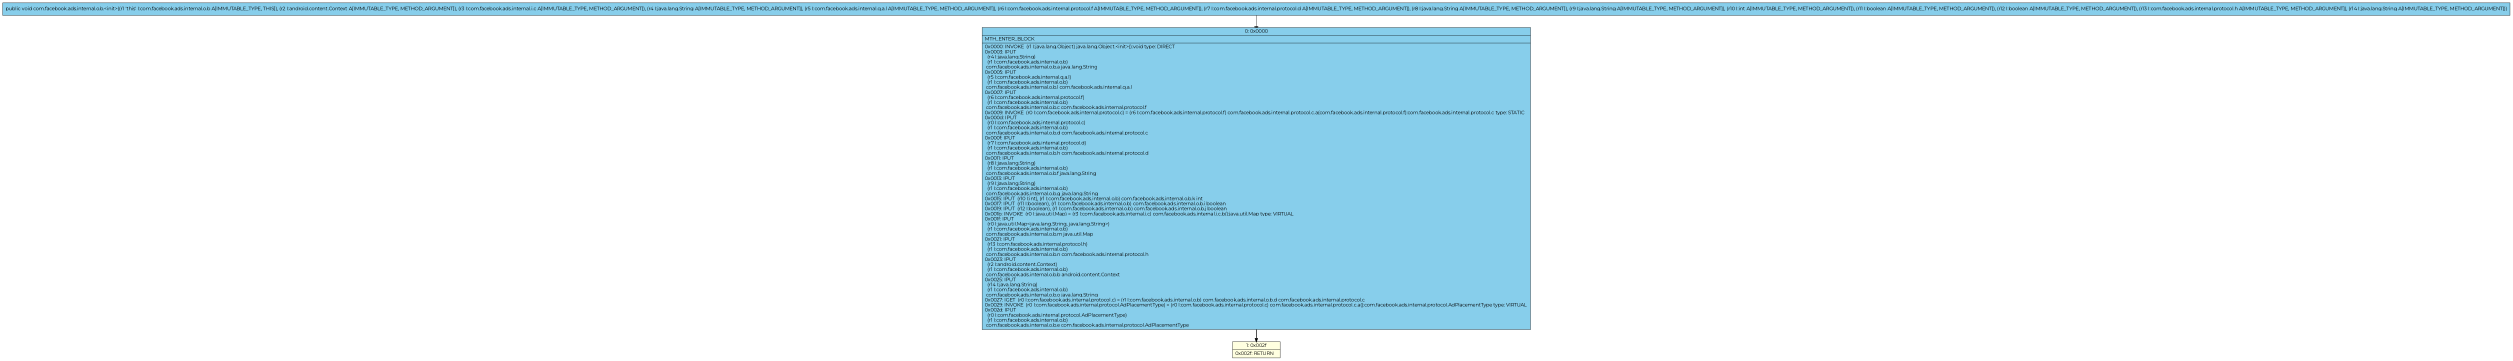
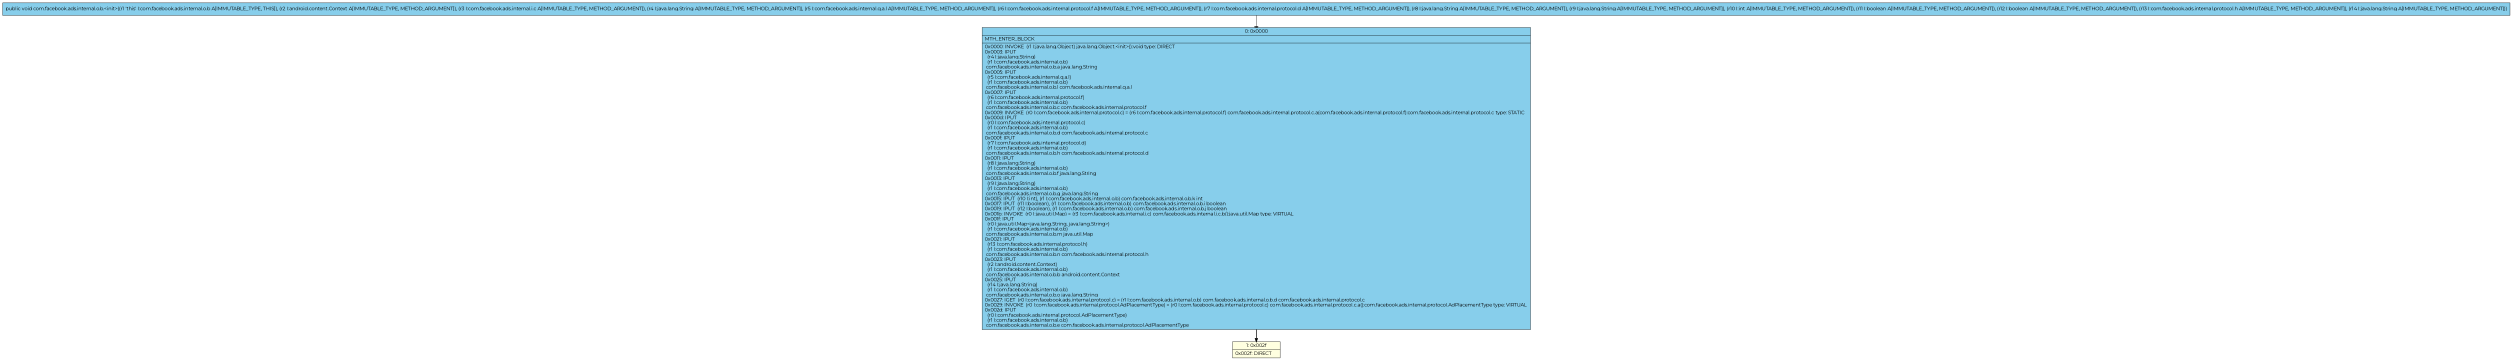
node "1: 0x002f": text "0x002f: RETURN" -> "0x002f: DIRECT"
